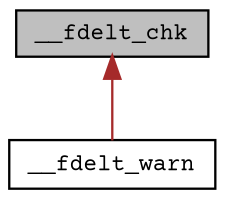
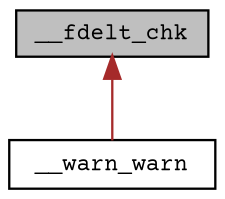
node "__fdelt_warn": label "__fdelt_warn" -> "__warn_warn"
